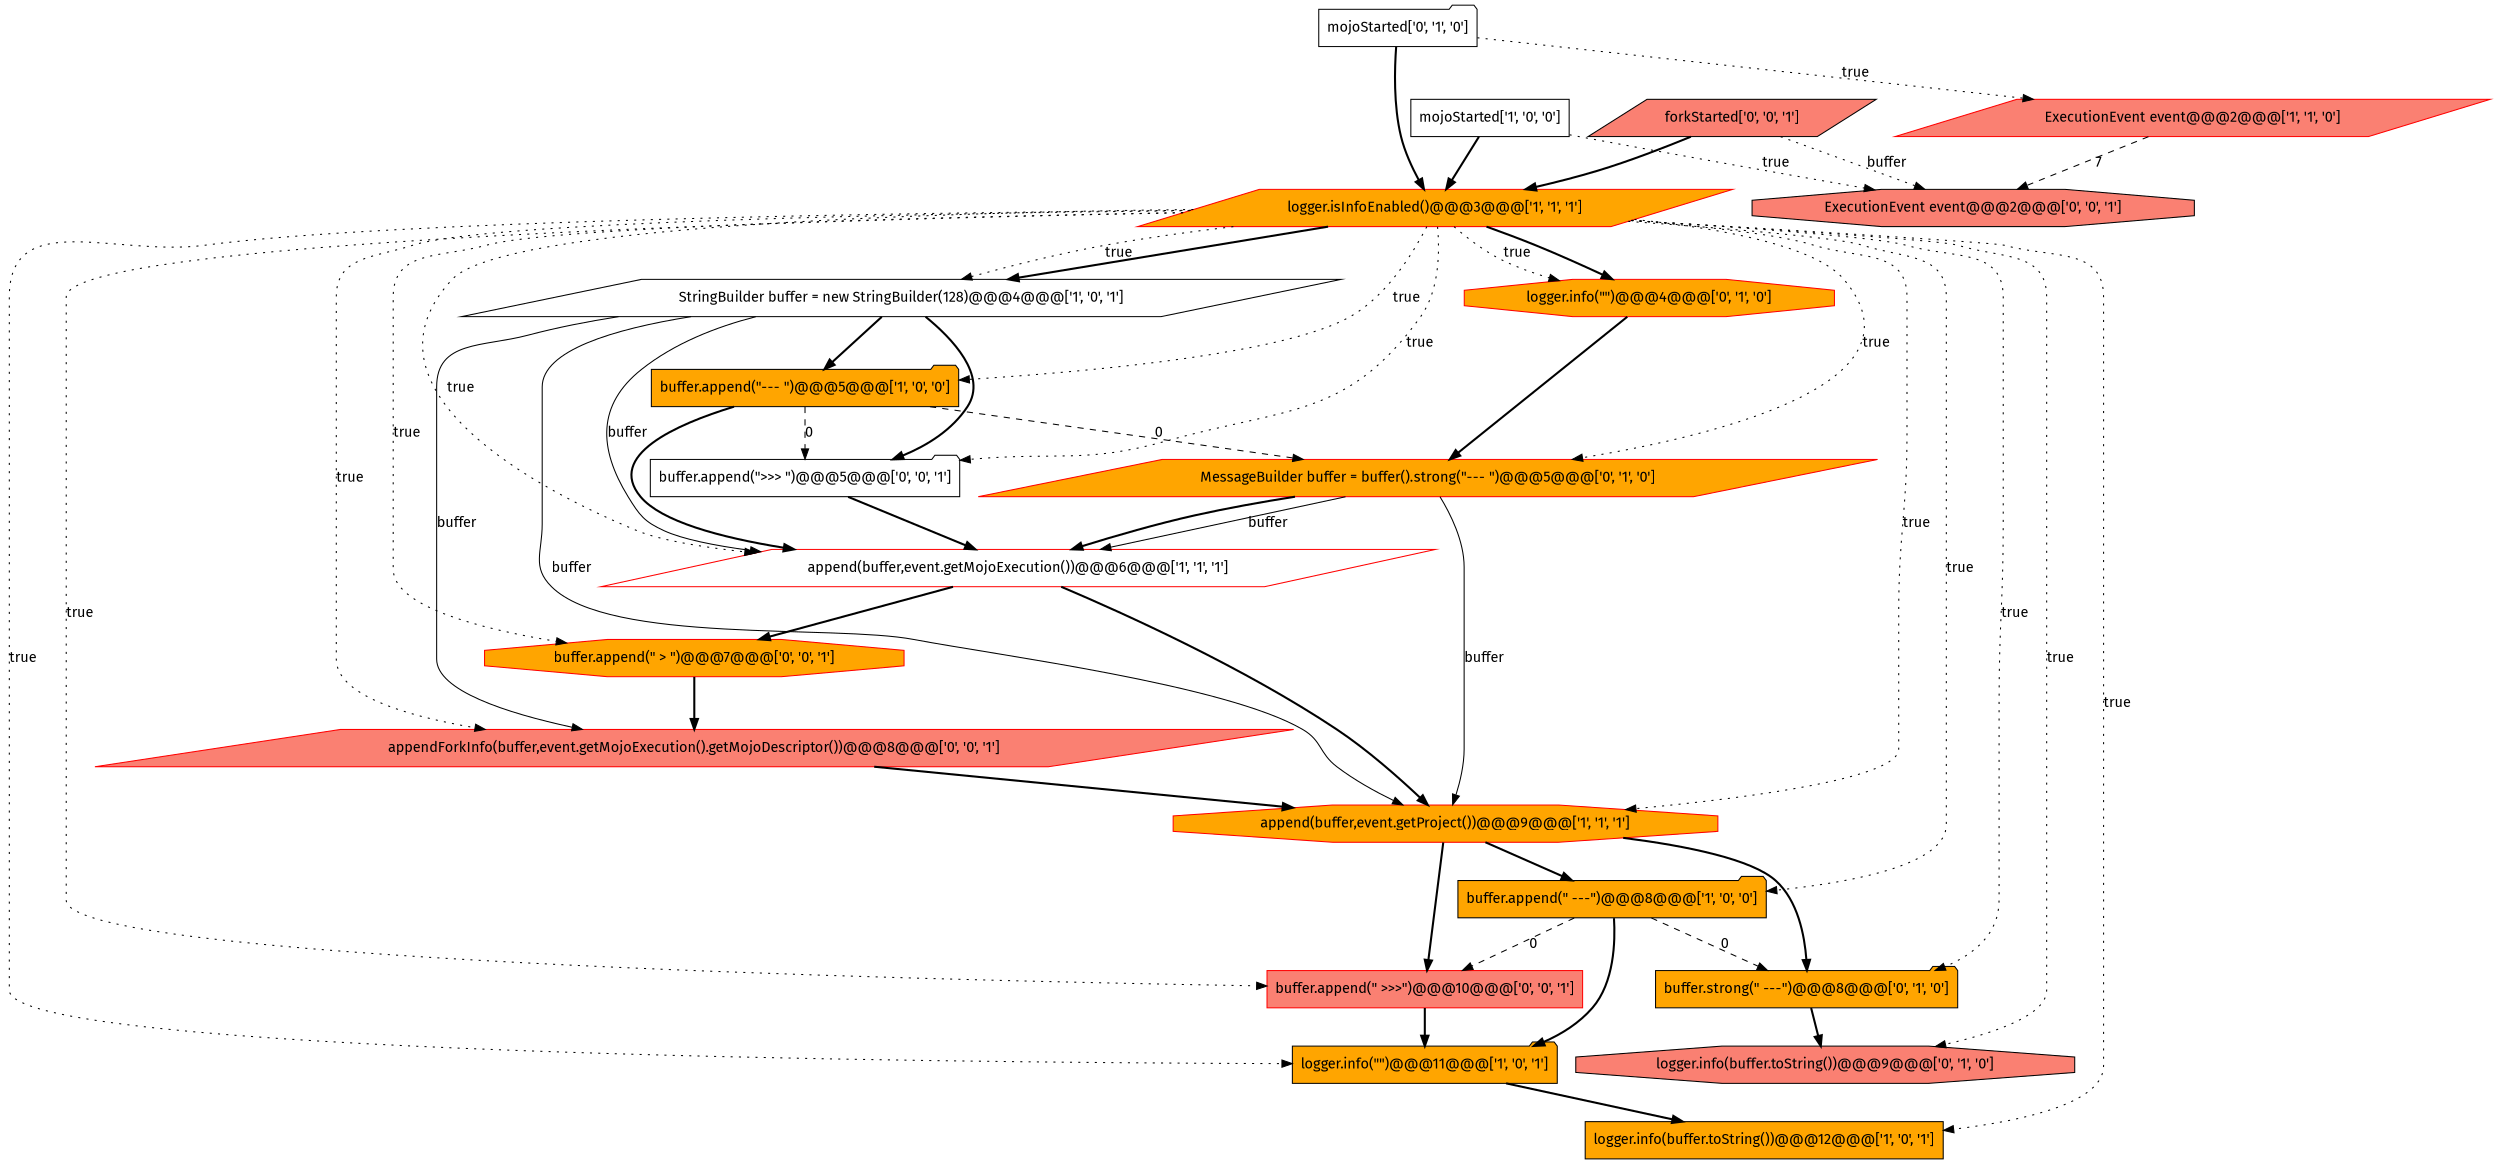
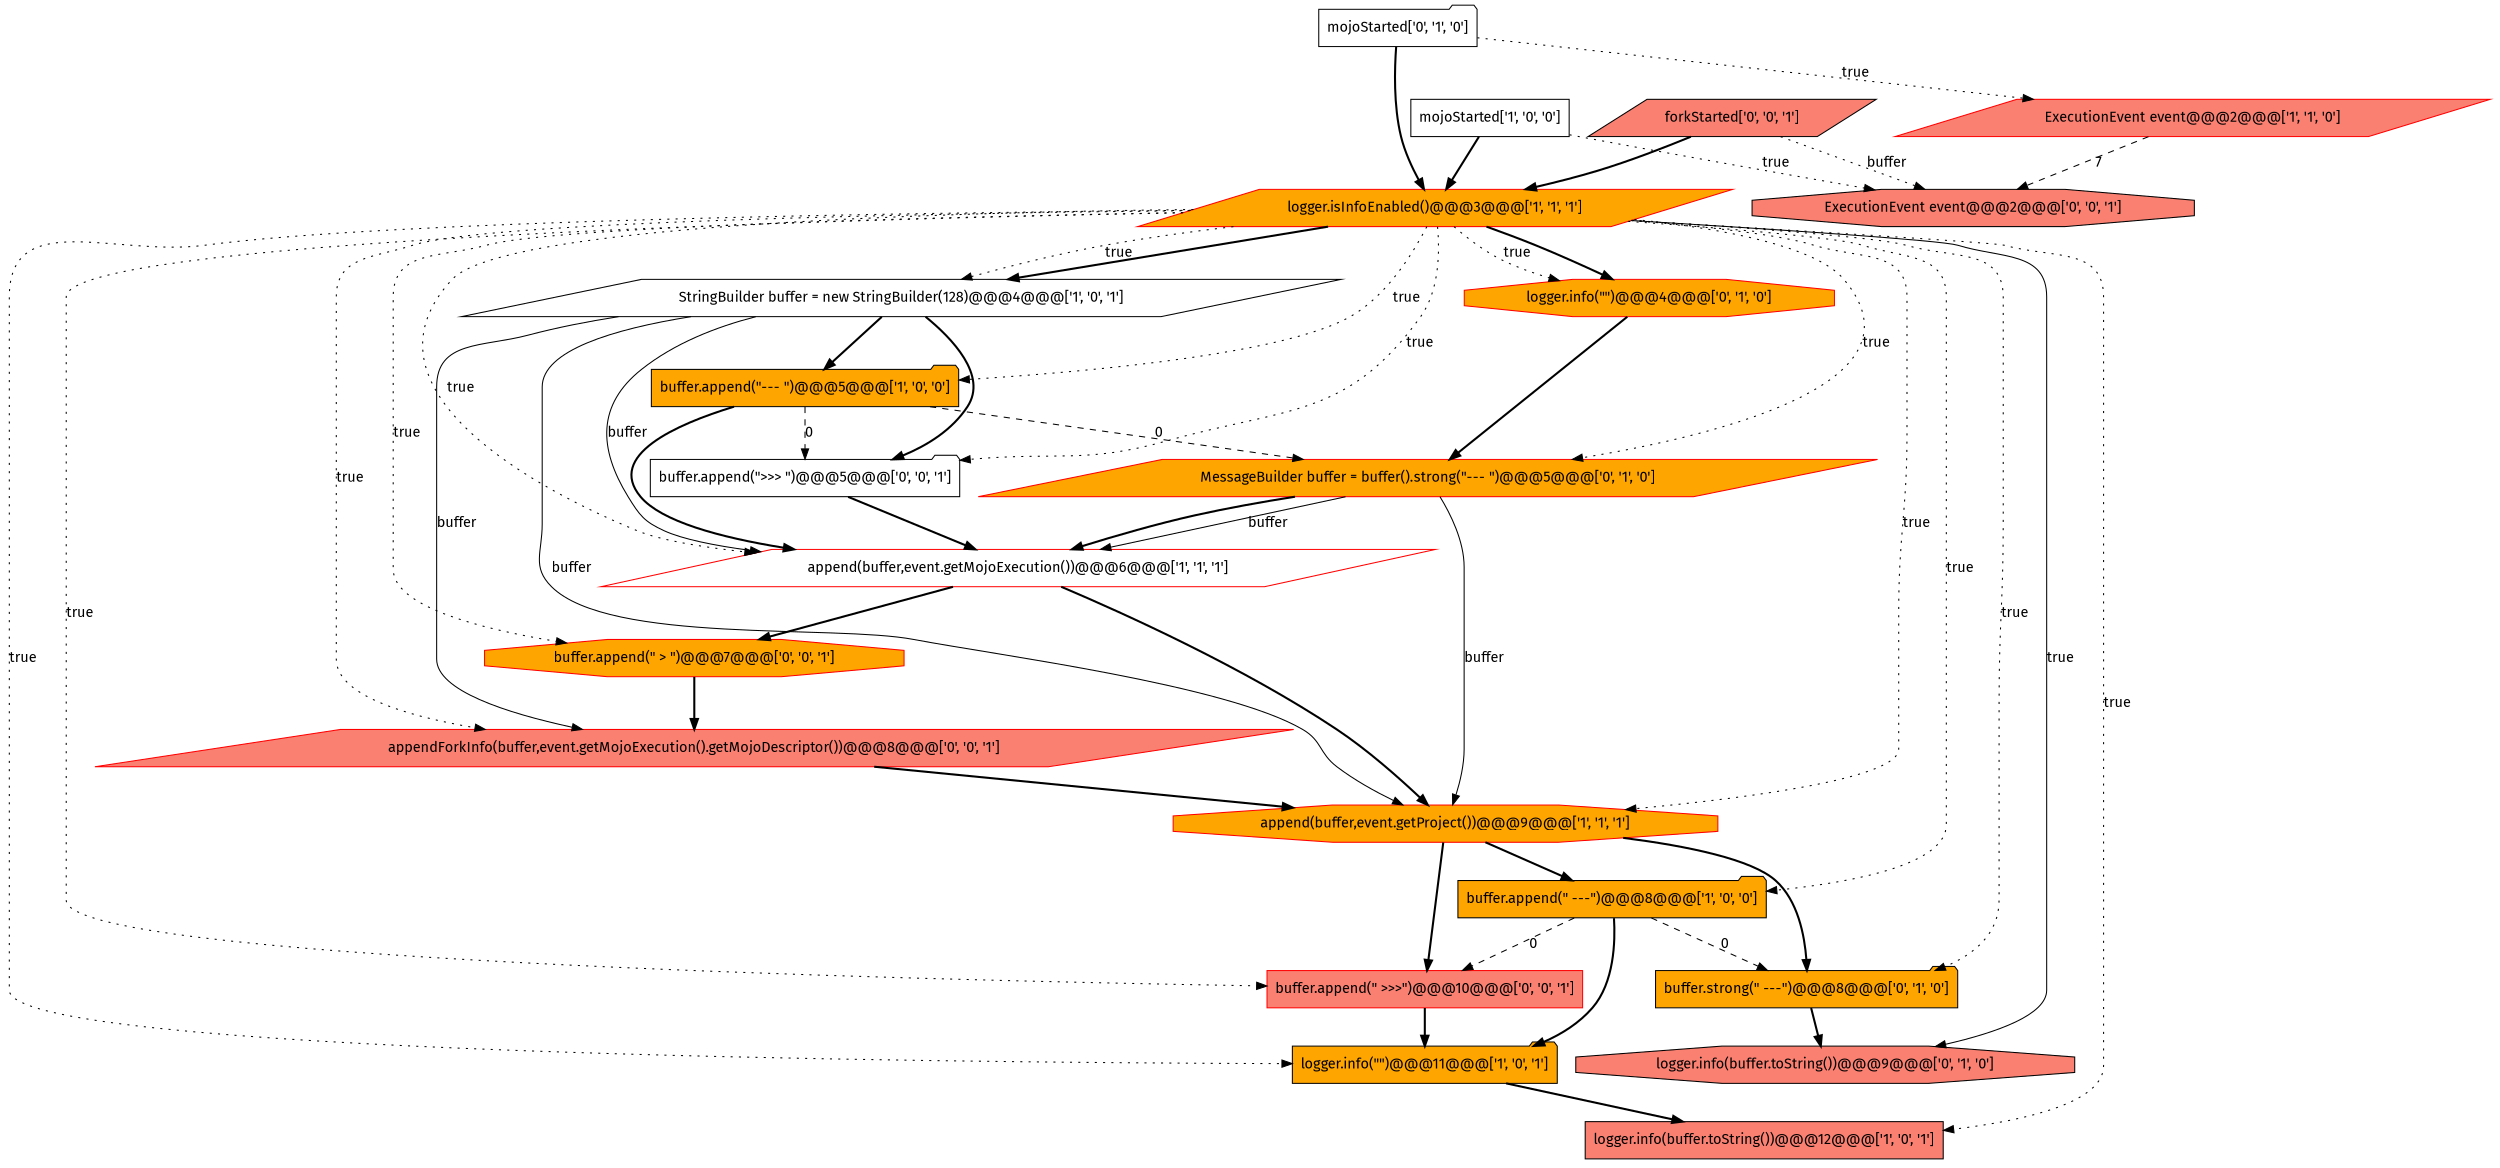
edge "logger.isInfoEnabled()@@@3@@@['1', '1', '1']" -> "logger.info(buffer.toString())@@@9@@@['0', '1', '0']": style dotted -> solid
node "logger.info(buffer.toString())@@@12@@@['1', '0', '1']": fillcolor orange -> salmon
